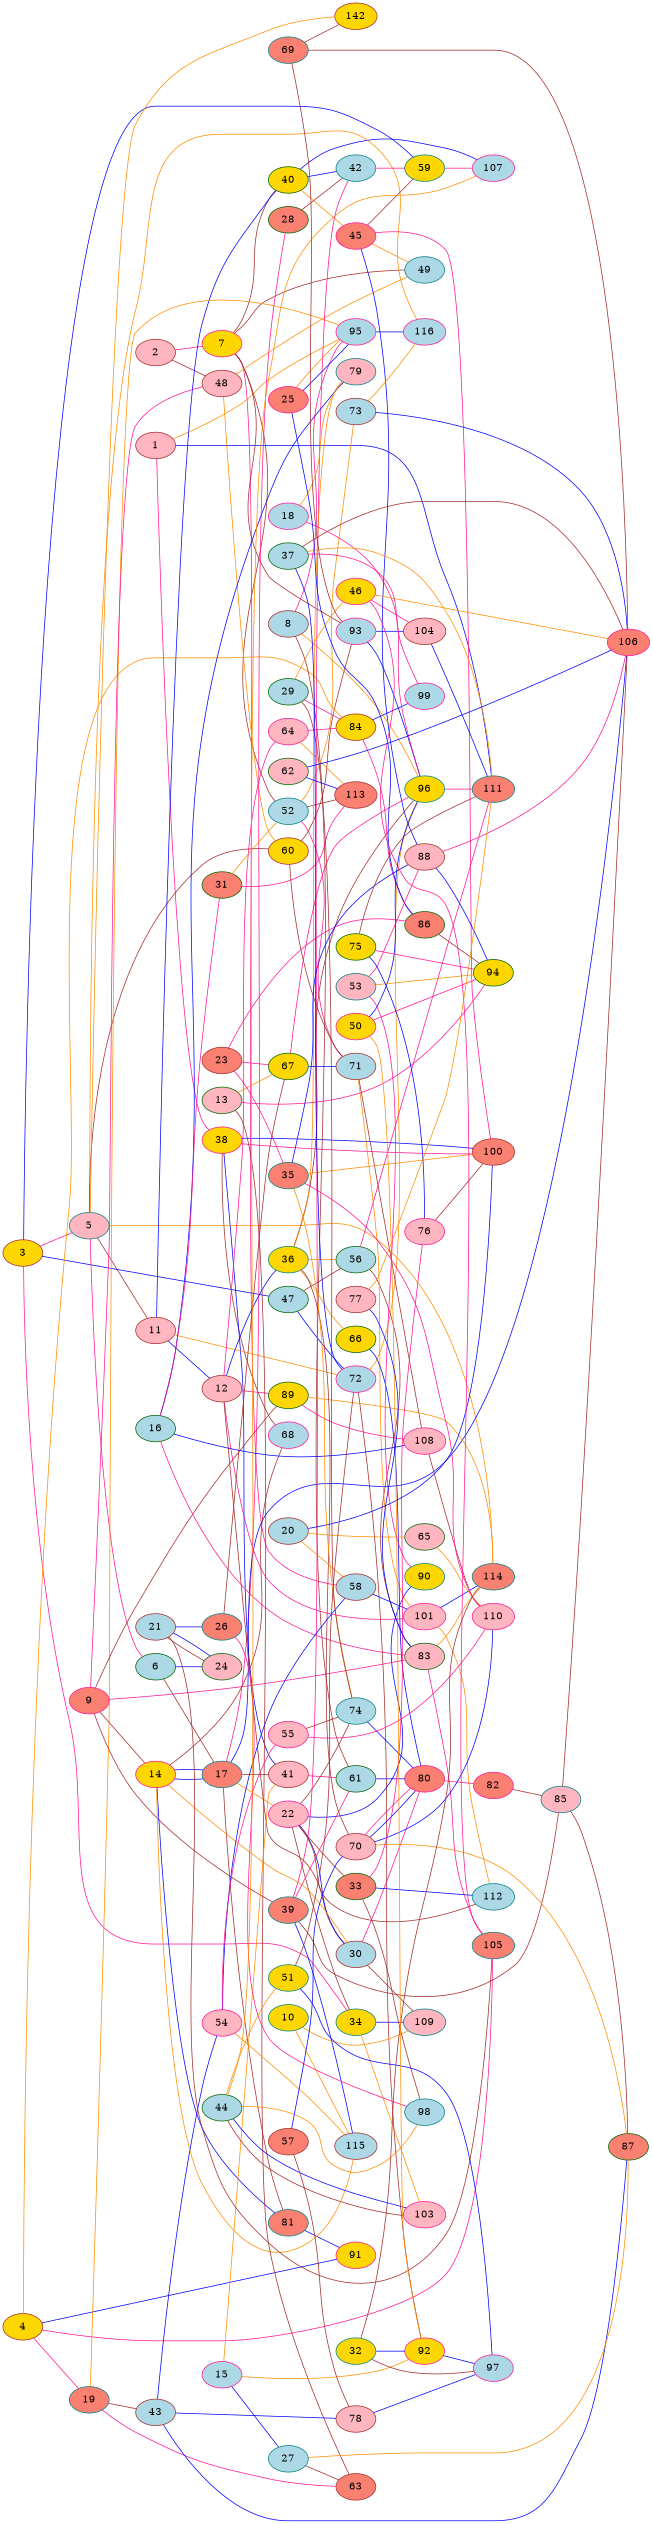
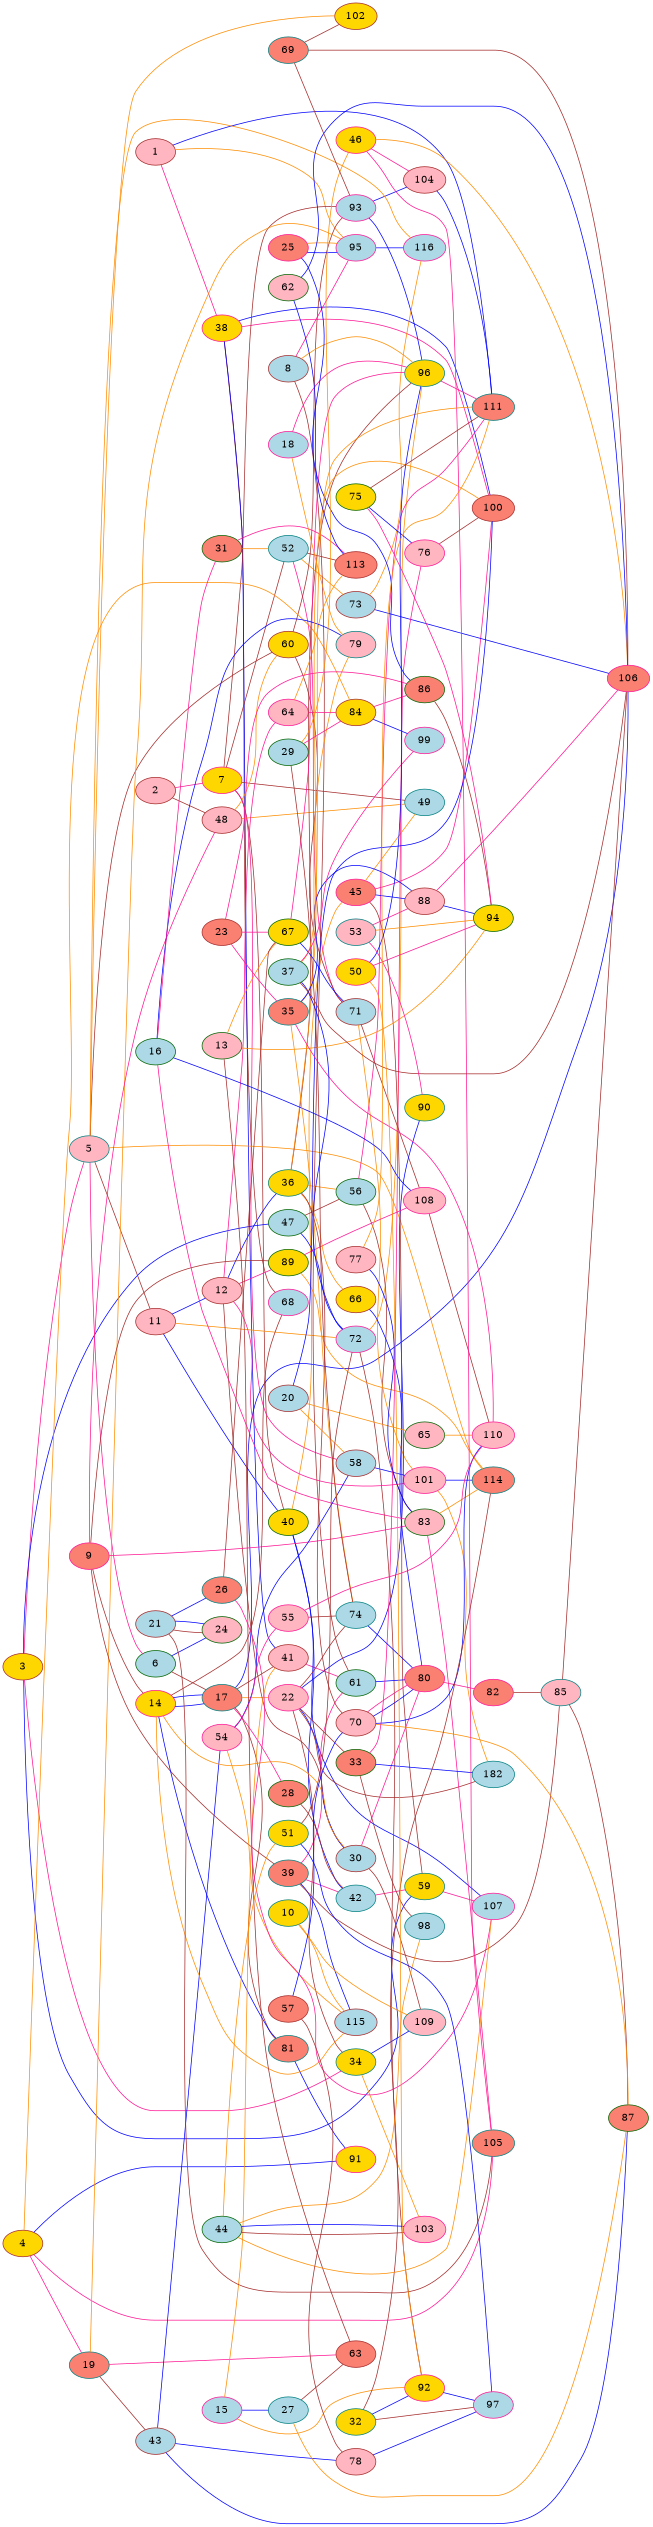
node "142": label "142" -> "102"
edge "94" -- "13": color deeppink -> darkorange
node "66": color darkgreen -> brown
node "112": label "112" -> "182"
edge "26" -- "98": now "26" -- "107"
